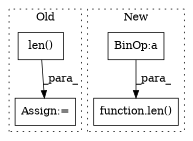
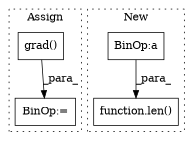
cluster "Old": label "Old" -> "Assign"
node "len()": label "len()" -> "grad()"
node "Assign:=": label "Assign:=" -> "BinOp:="
